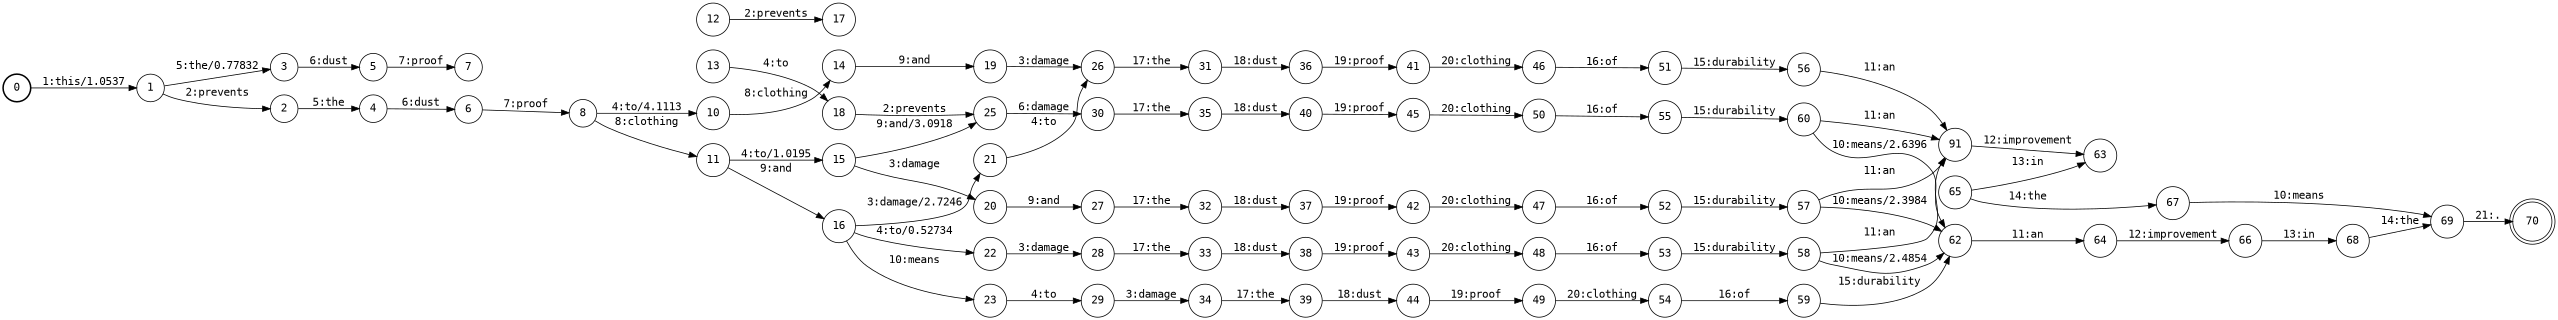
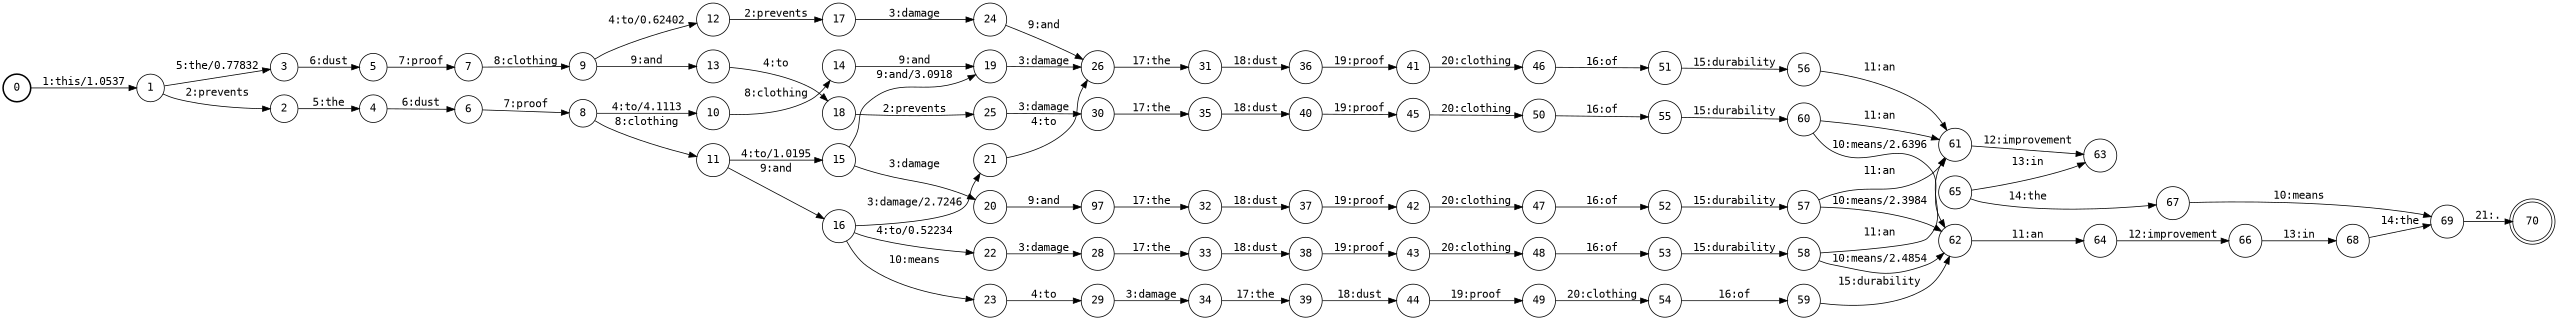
node "24": added
node "9": added
edge "25" -> "30": label "6:damage" -> "3:damage"
node "91": label "91" -> "61"
edge "15" -> "25": now "15" -> "19"
node "27": label "27" -> "97"
edge "16" -> "22": label "4:to/0.52734" -> "4:to/0.52234"
